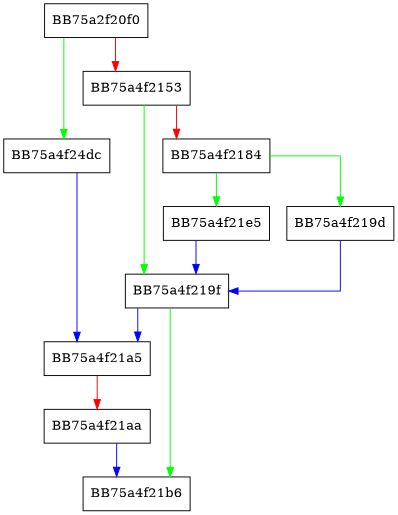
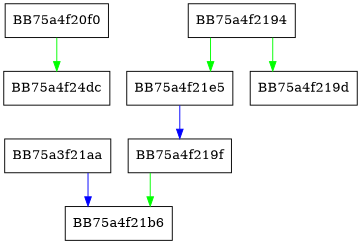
node "BB75a2f20f0": label "BB75a2f20f0" -> "BB75a4f20f0"
node "BB75a4f2153": removed
node "BB75a4f2184": label "BB75a4f2184" -> "BB75a4f2194"
edge "BB75a4f219d" -> "BB75a4f219f": removed
node "BB75a4f21a5": removed
node "BB75a4f21aa": label "BB75a4f21aa" -> "BB75a3f21aa"
